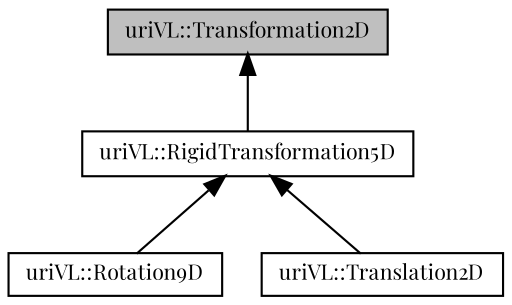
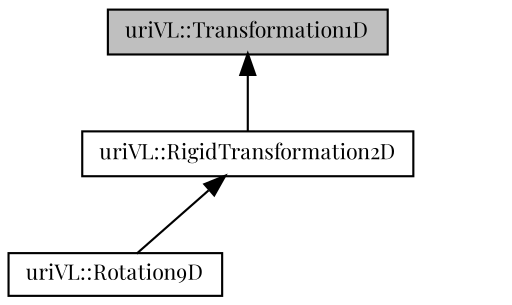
node "uriVL::Transformation2D": label "uriVL::Transformation2D" -> "uriVL::Transformation1D"
node "uriVL::RigidTransformation5D": label "uriVL::RigidTransformation5D" -> "uriVL::RigidTransformation2D"
node "uriVL::Translation2D": removed
